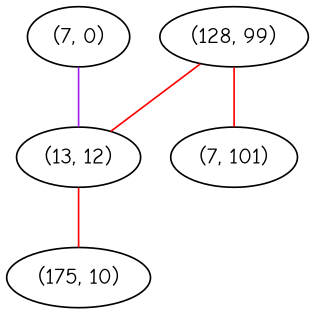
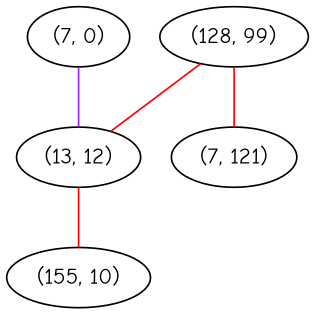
node "(7, 101)": label "(7, 101)" -> "(7, 121)"
node "(175, 10)": label "(175, 10)" -> "(155, 10)"
